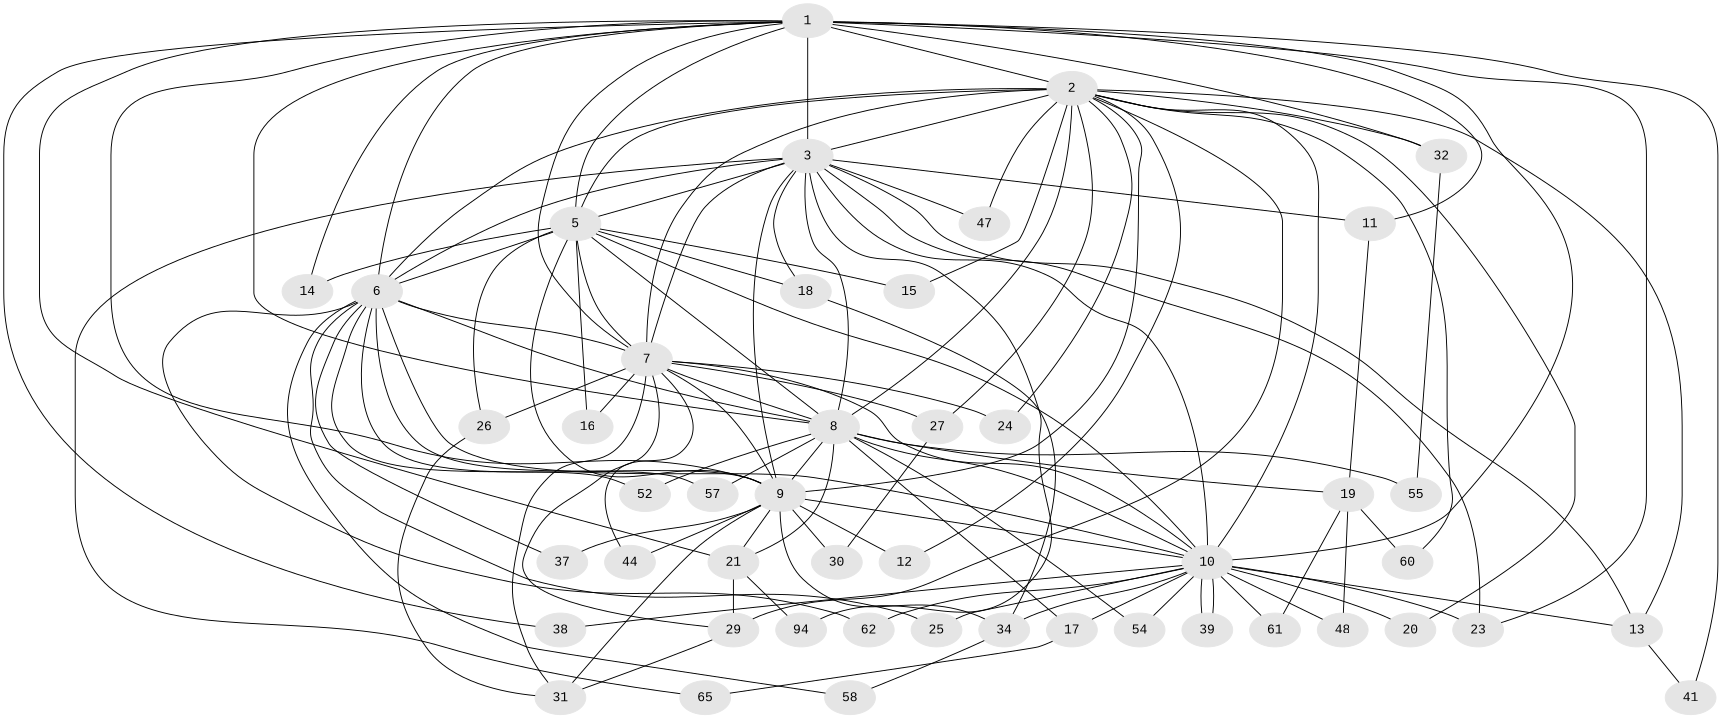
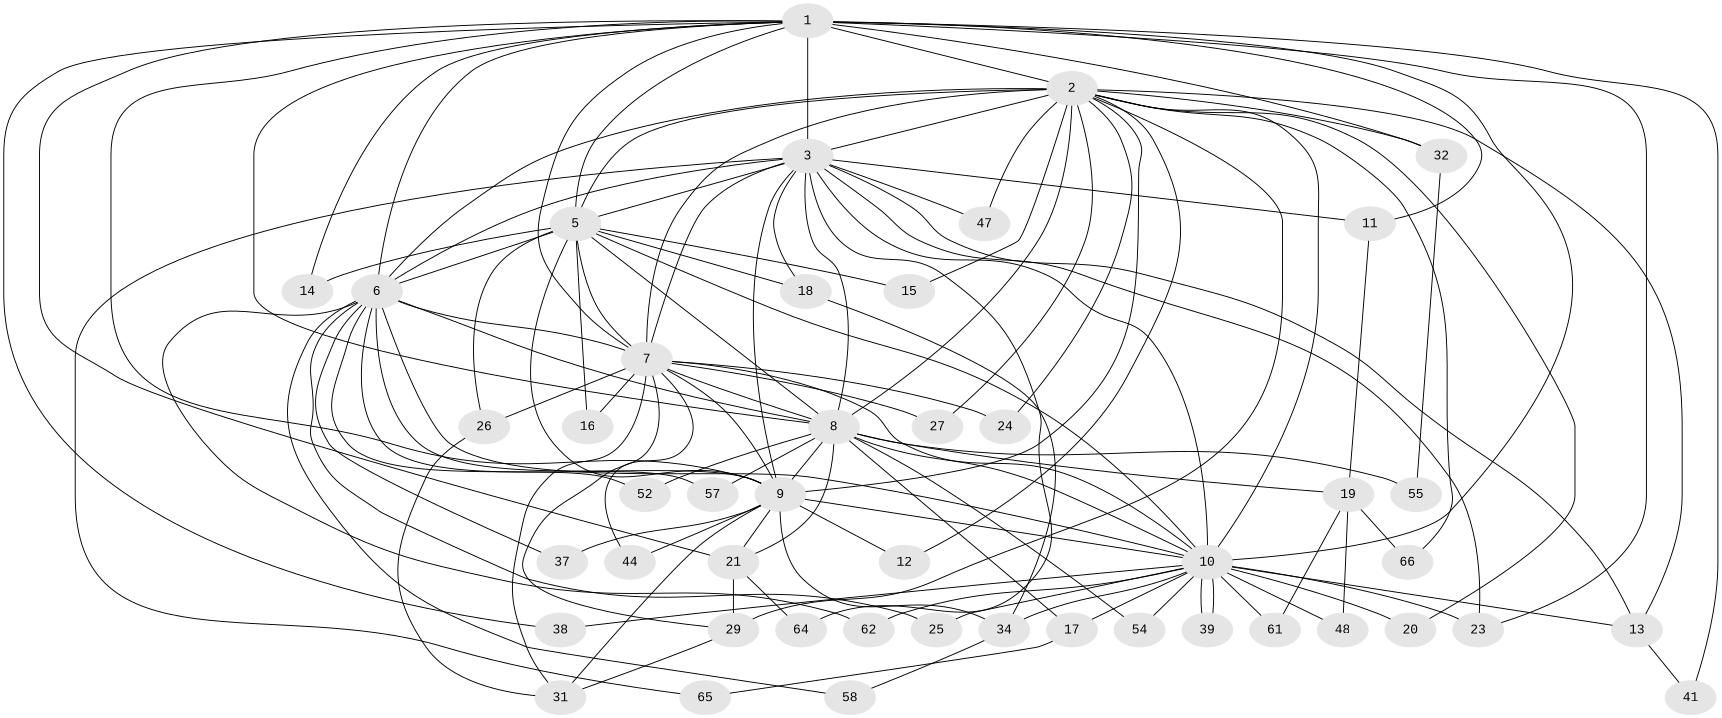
node "30": removed
node "60": label "60" -> "66"
node "94": label "94" -> "64"
